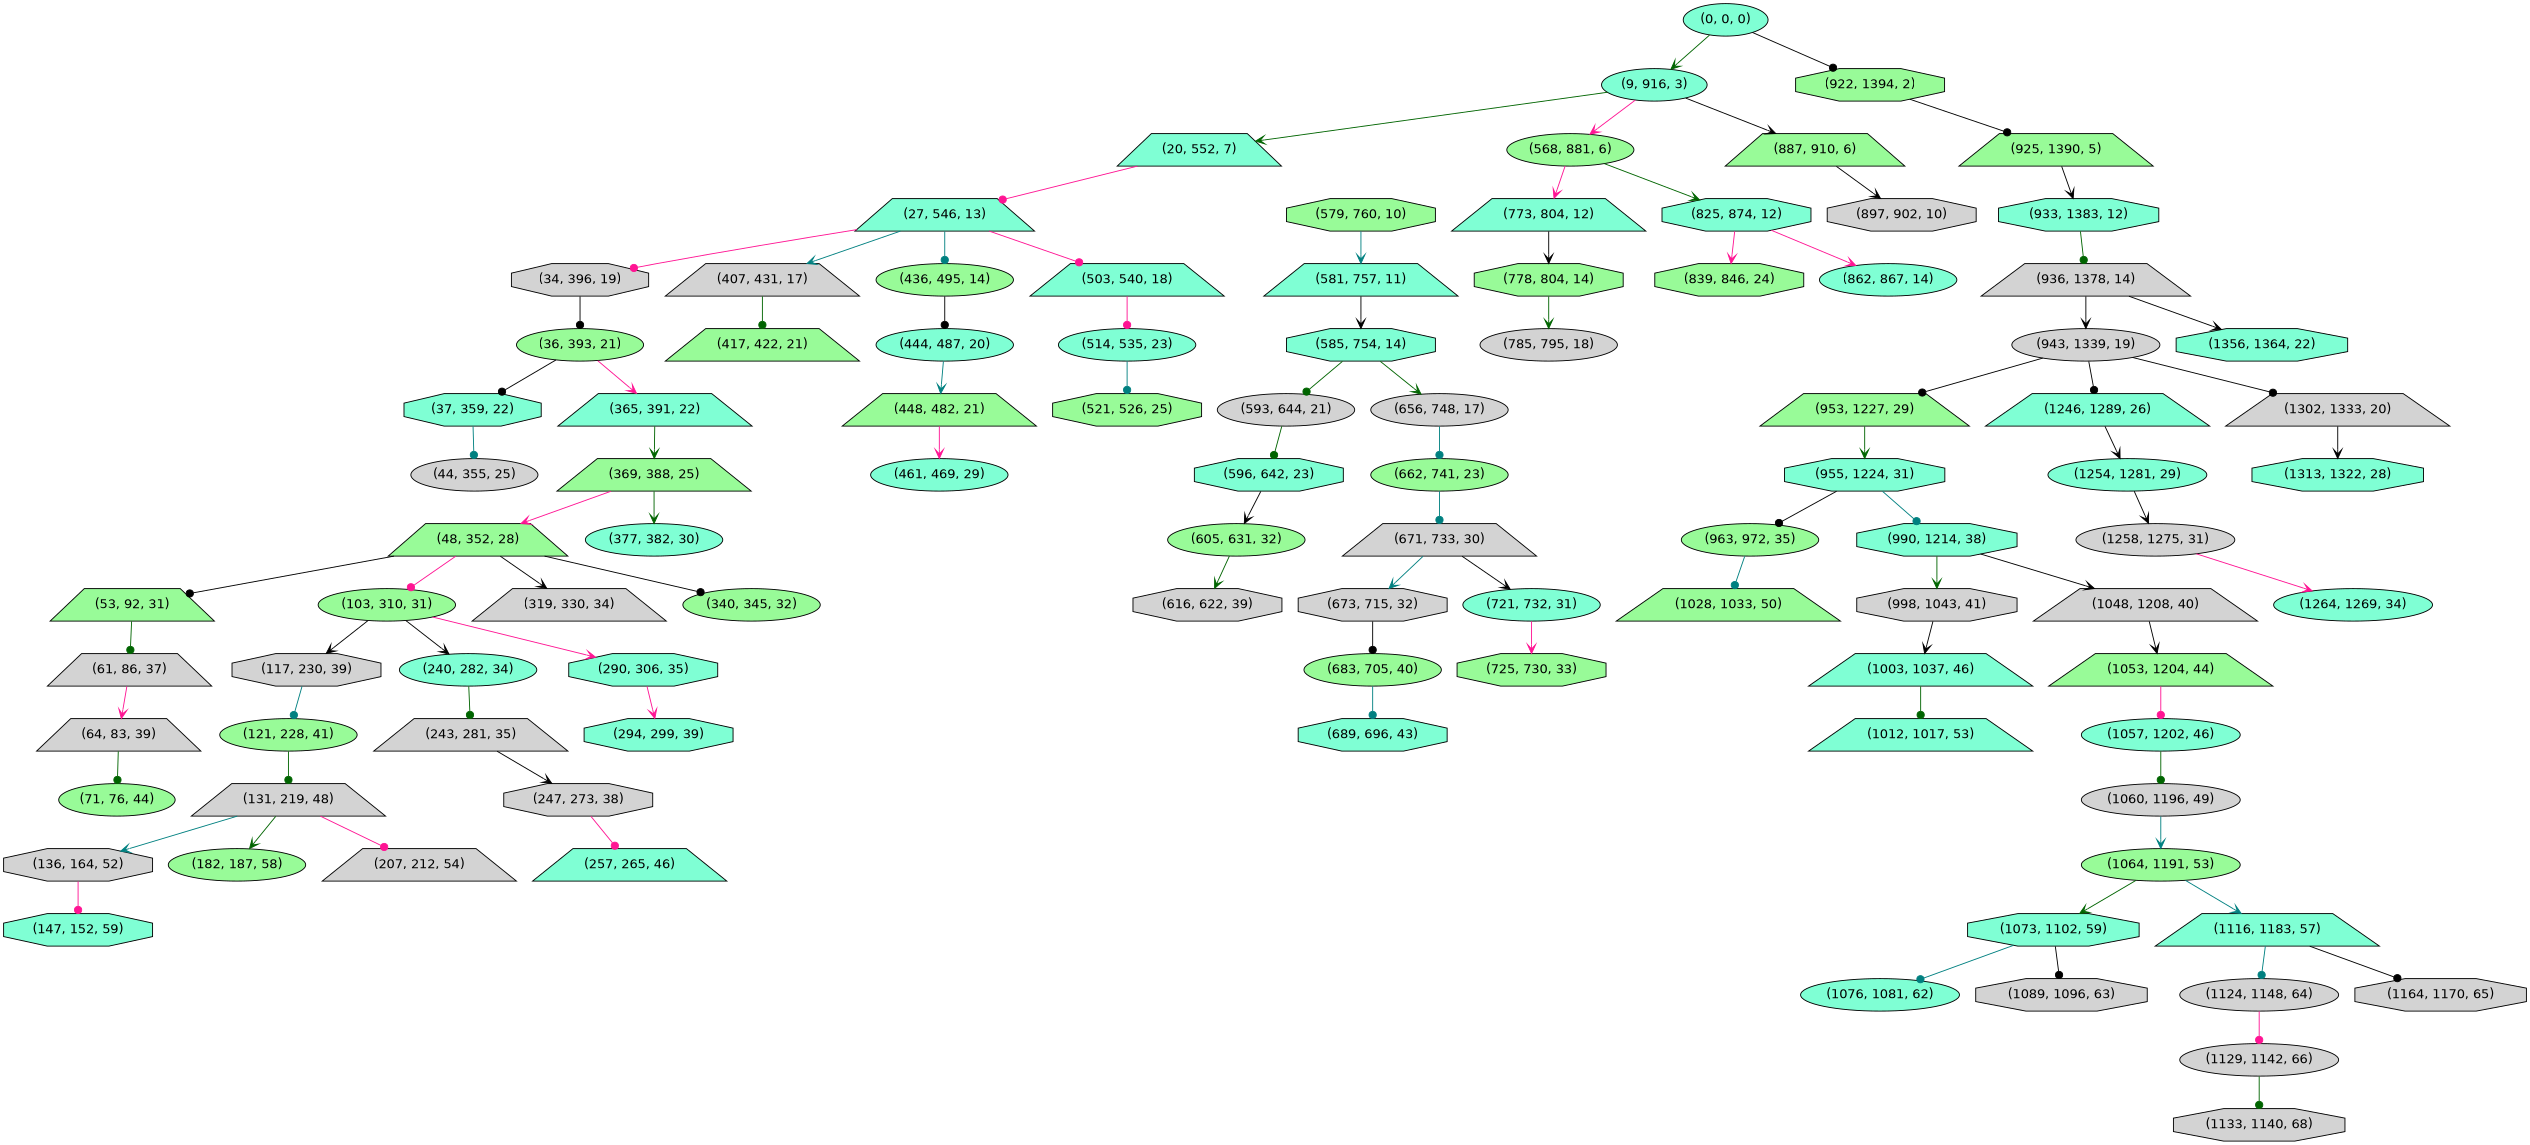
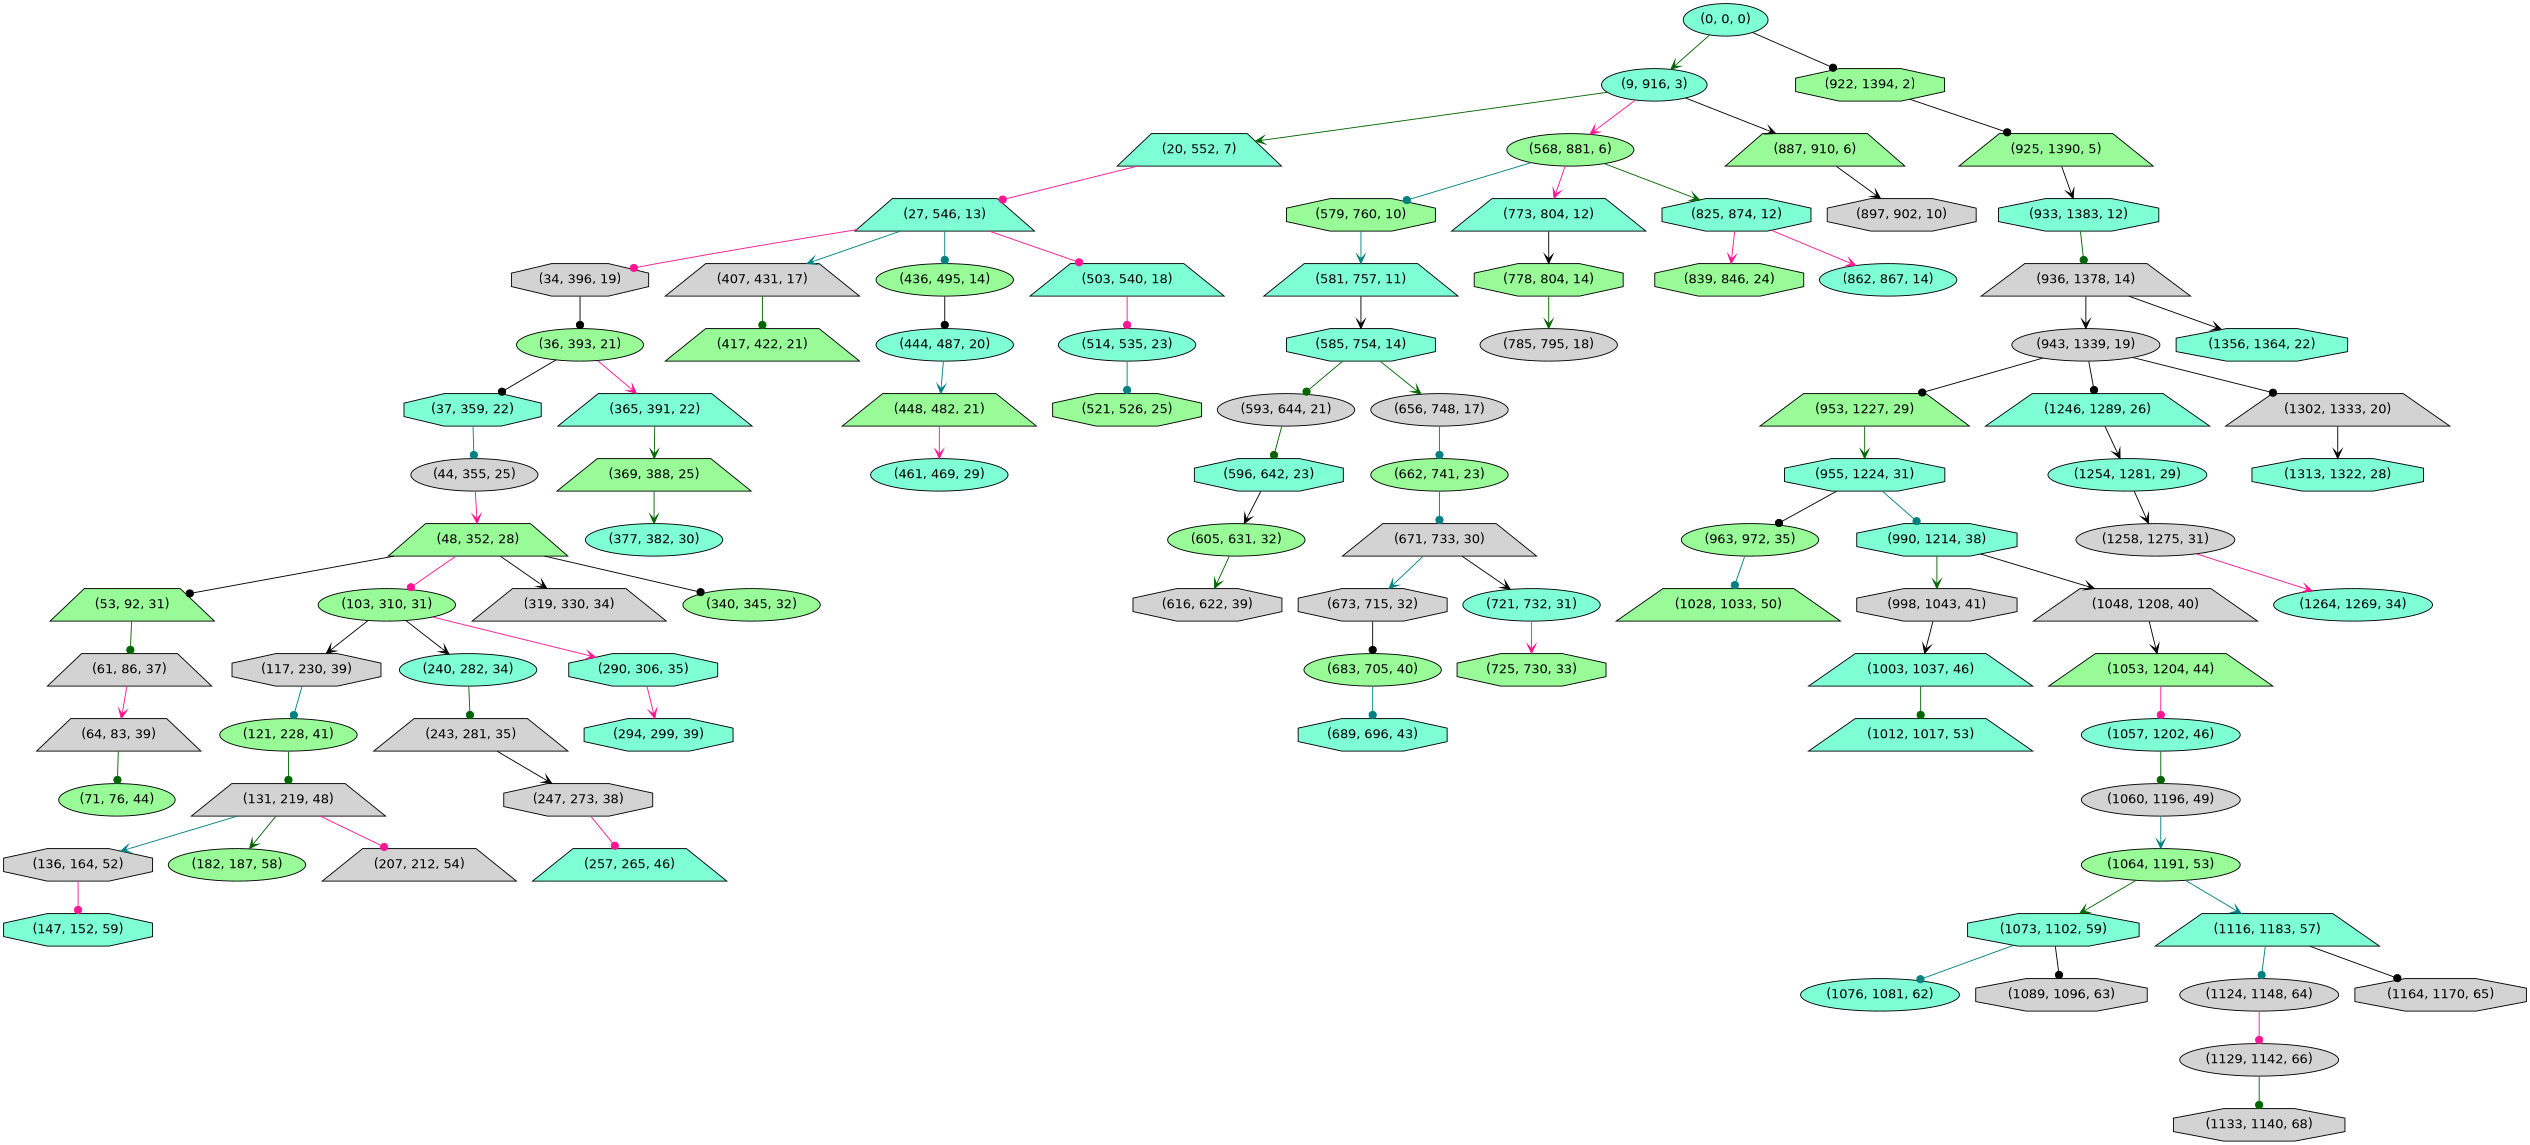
edge "(568, 881, 6)" -> "(579, 760, 10)": added
edge "(369, 388, 25)" -> "(48, 352, 28)": now "(44, 355, 25)" -> "(48, 352, 28)"
